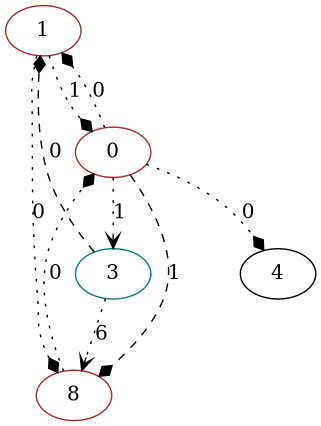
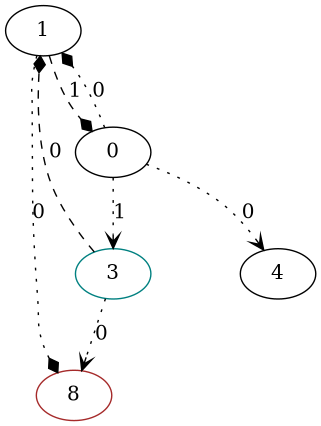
node "1": color brown -> black
edge "1" -> "0": style dotted -> dashed
node "0": color brown -> black
edge "0" -> "4": arrowhead diamond -> vee
edge "0" -> "8": removed, label "1"
edge "8" -> "0": removed, label "0"
edge "3" -> "8": label "6" -> "0"
